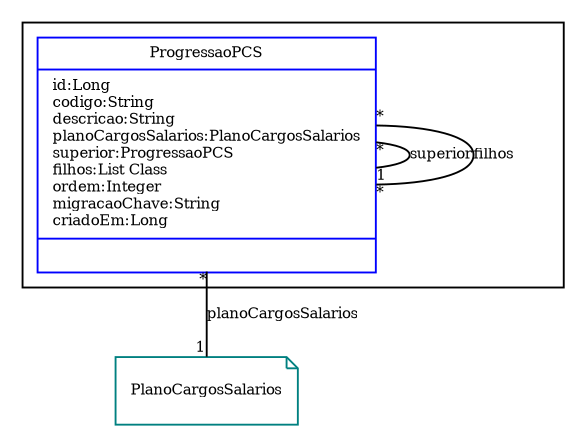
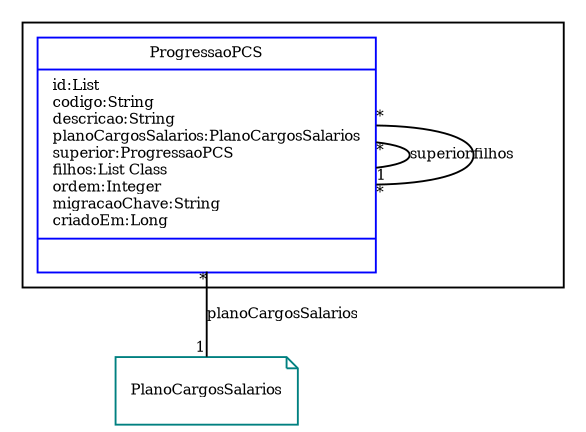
node "ProgressaoPCS": text "id:Long" -> "id:List"
